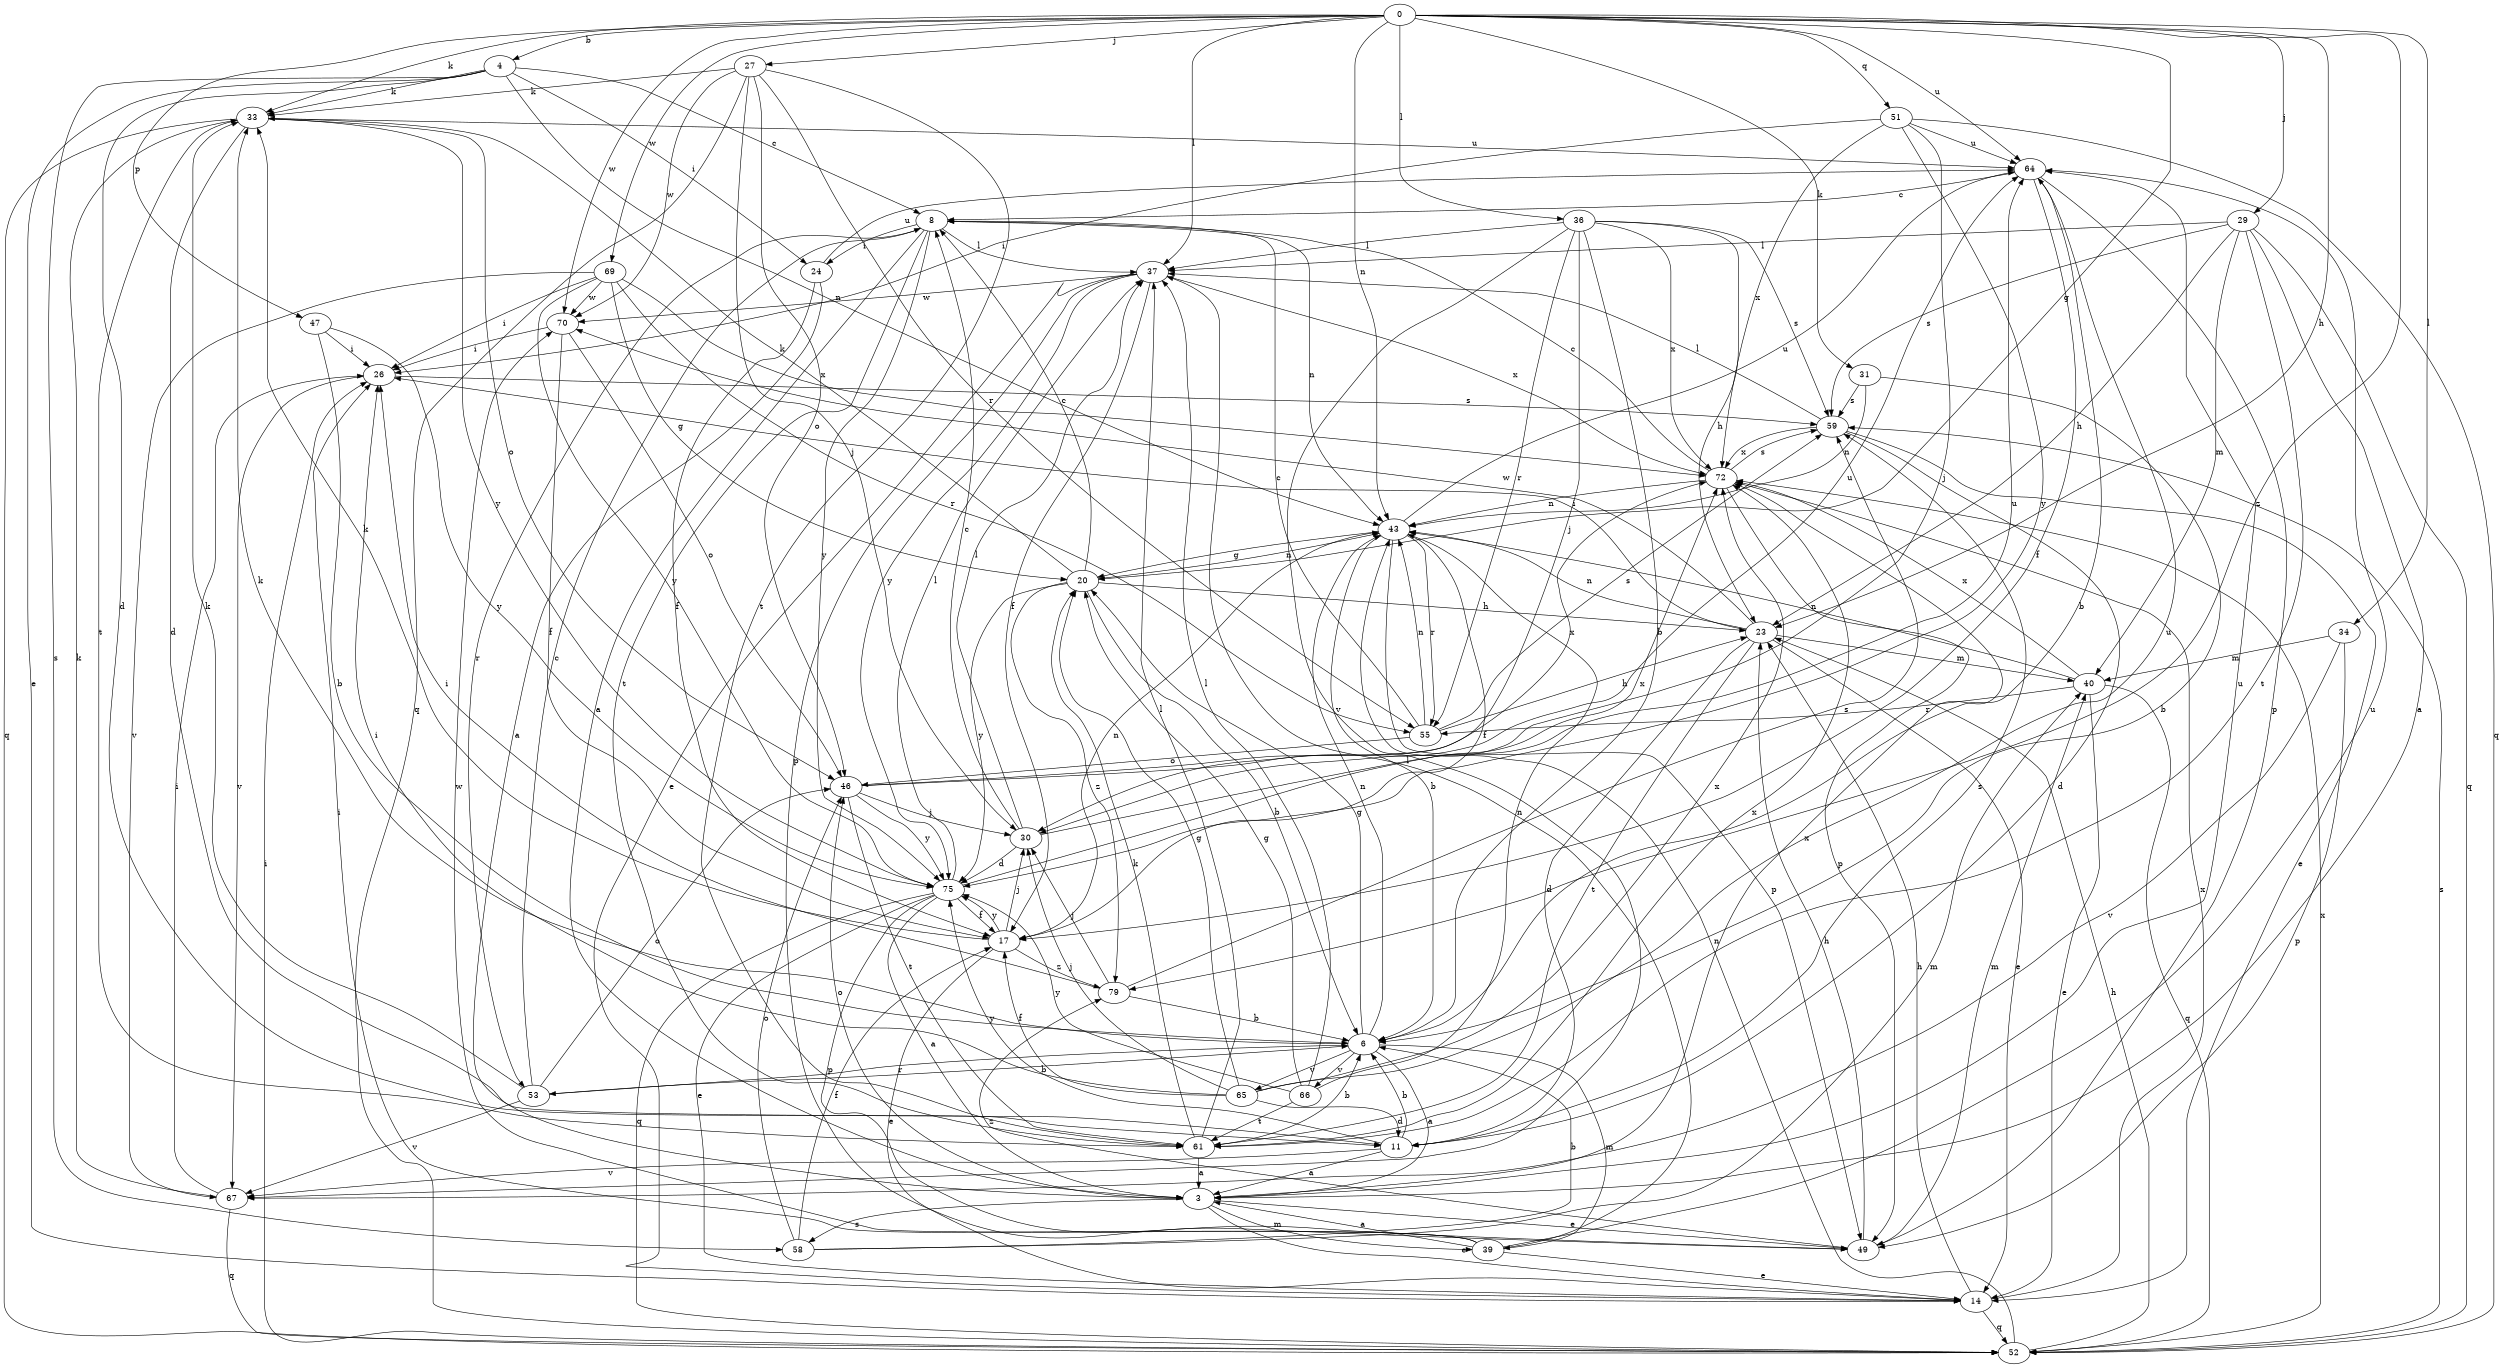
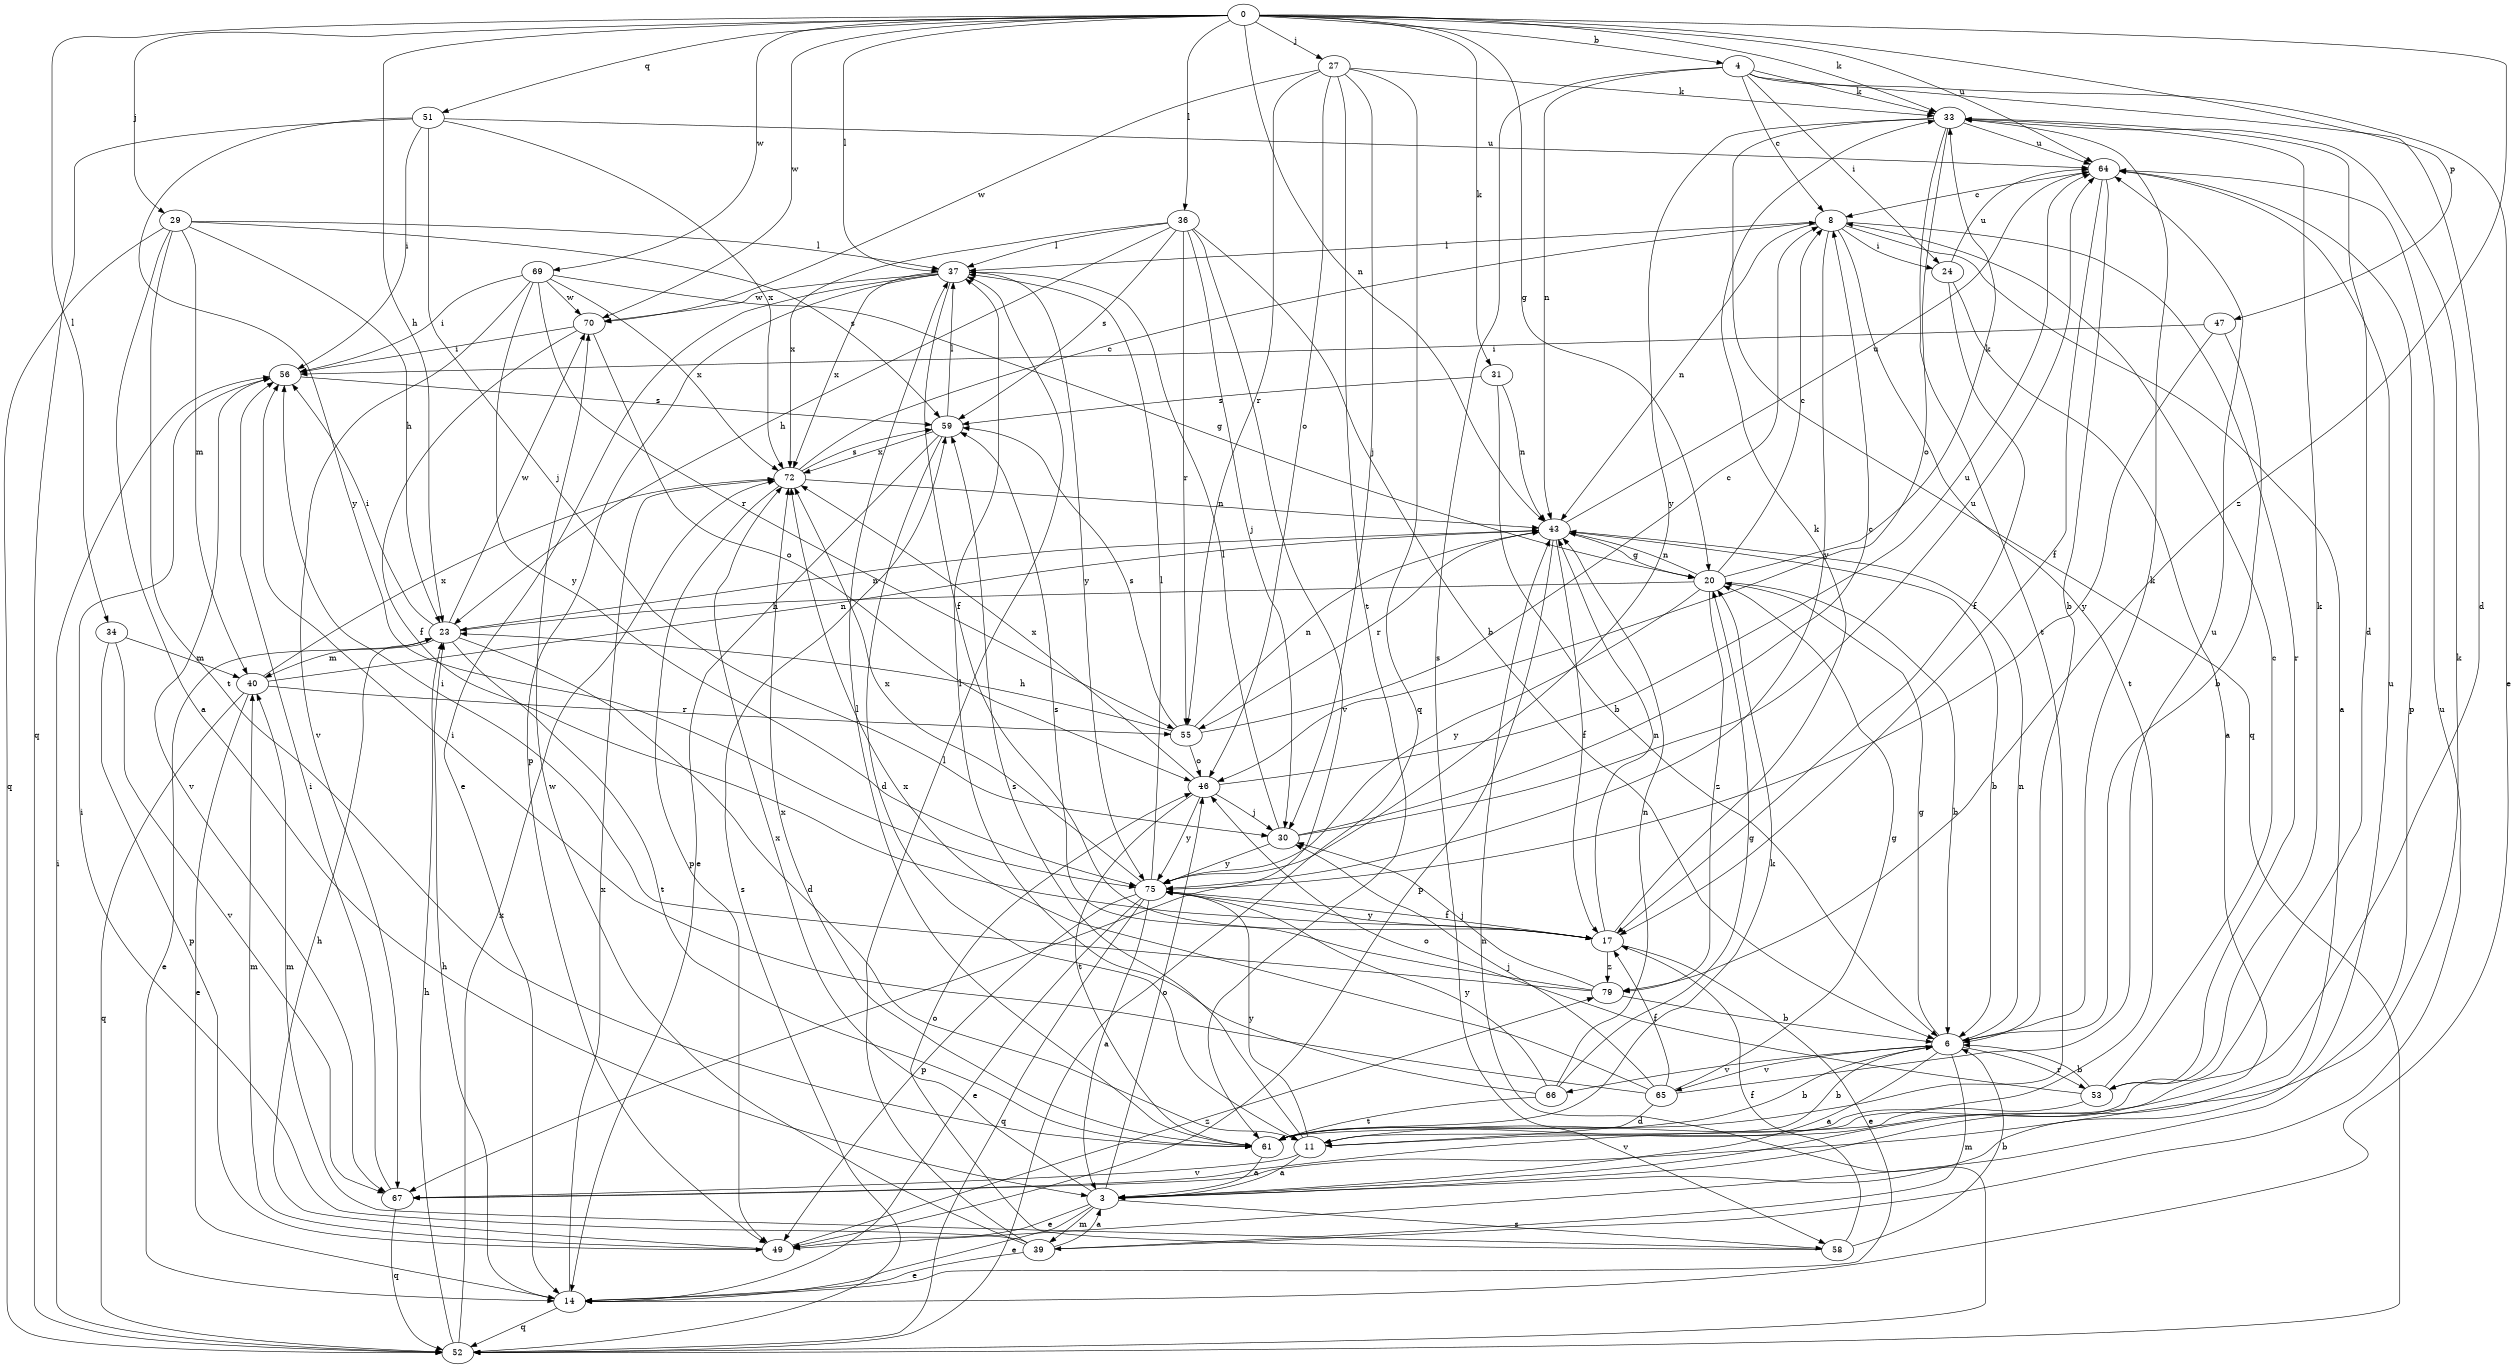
node "26": label "26" -> "56"
edge "30" -> "75": label "d" -> "y"
edge "17" -> "30": removed, label "j"
